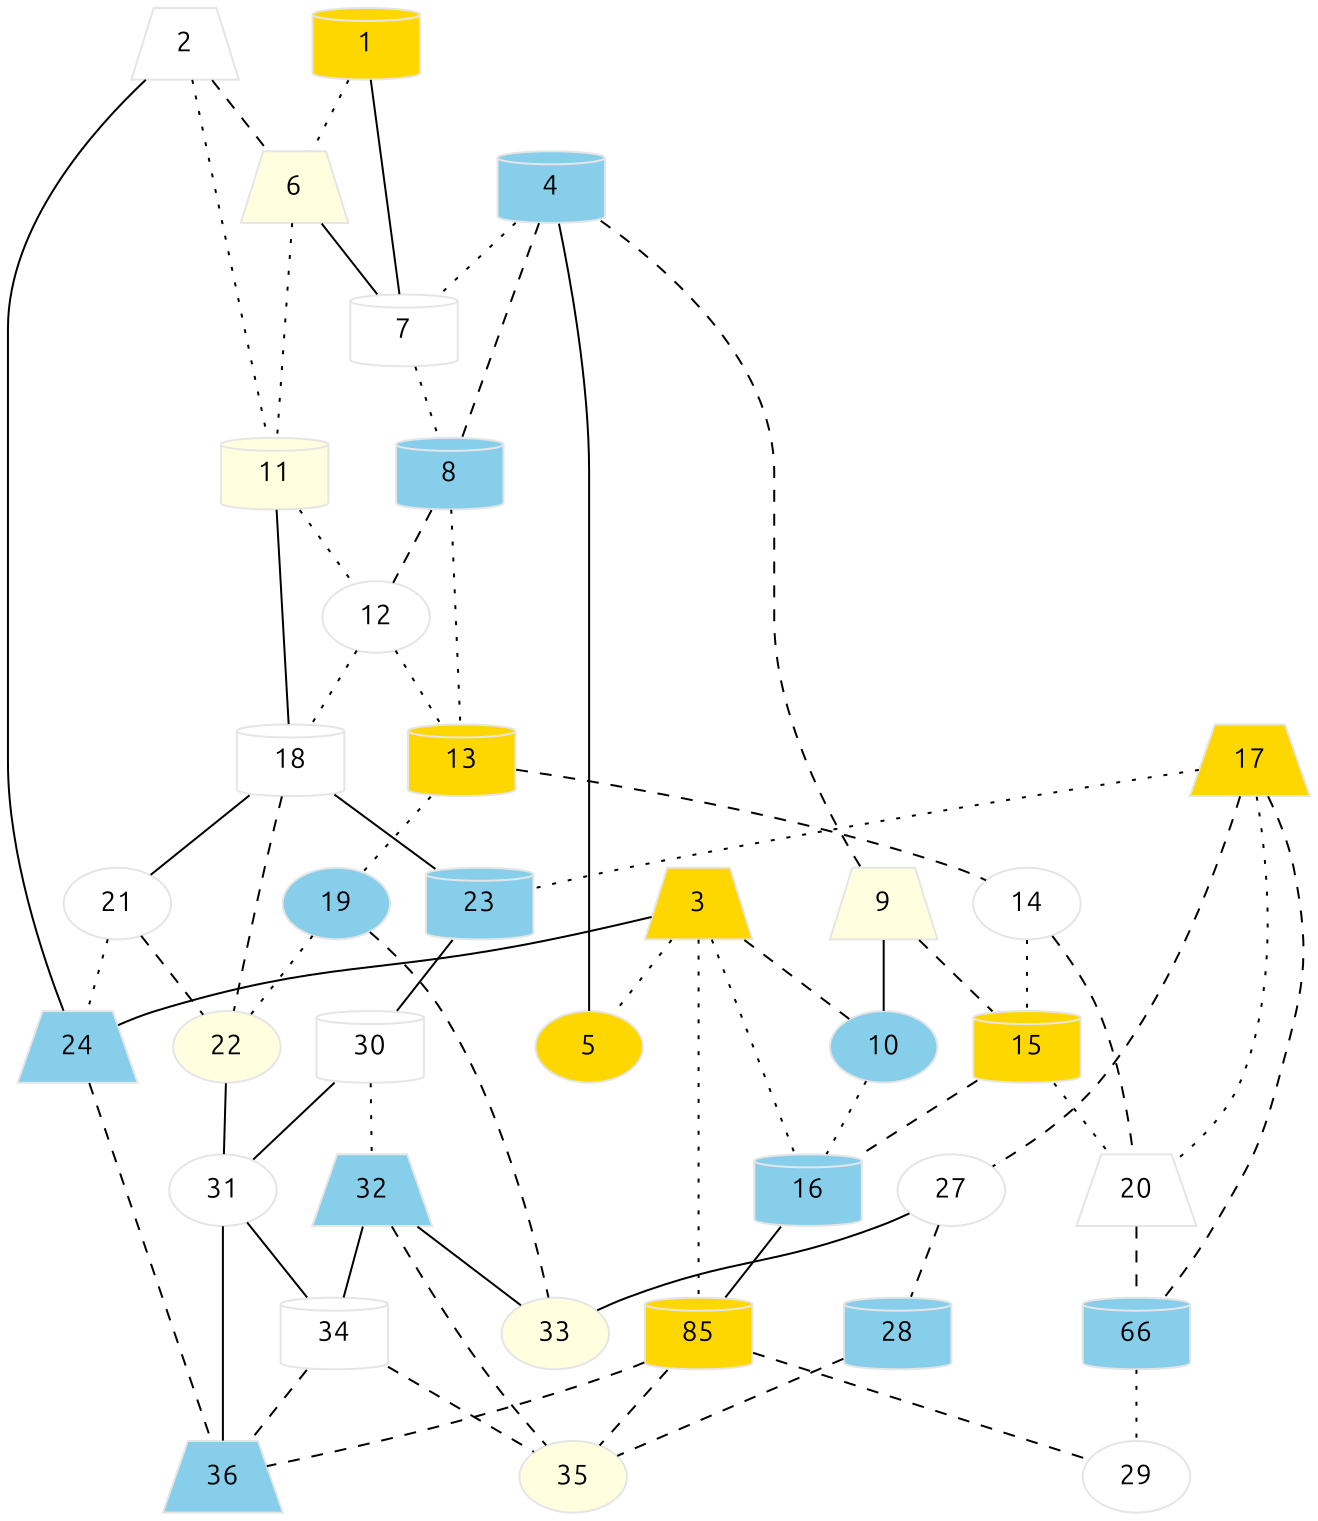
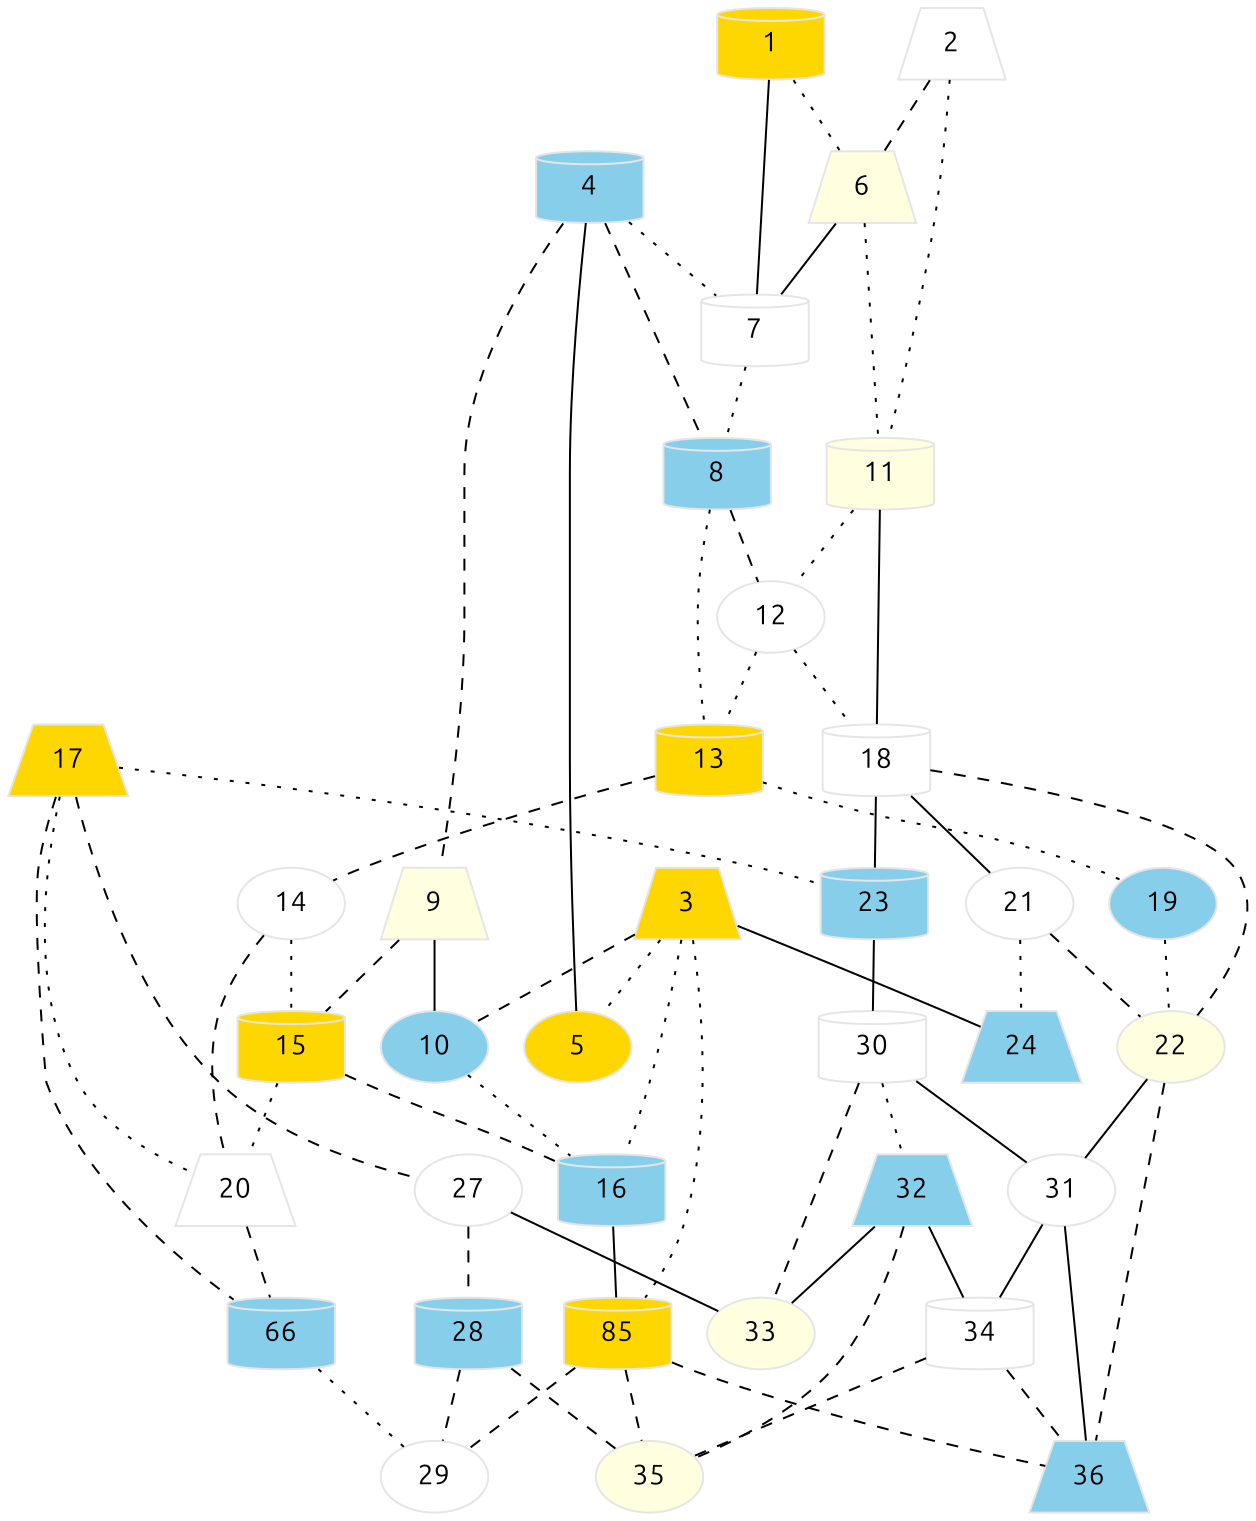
edge "2" -- "24": removed
edge "19" -- "33": now "30" -- "33"
edge "24" -- "36": now "22" -- "36"
edge "28" -- "29": added
